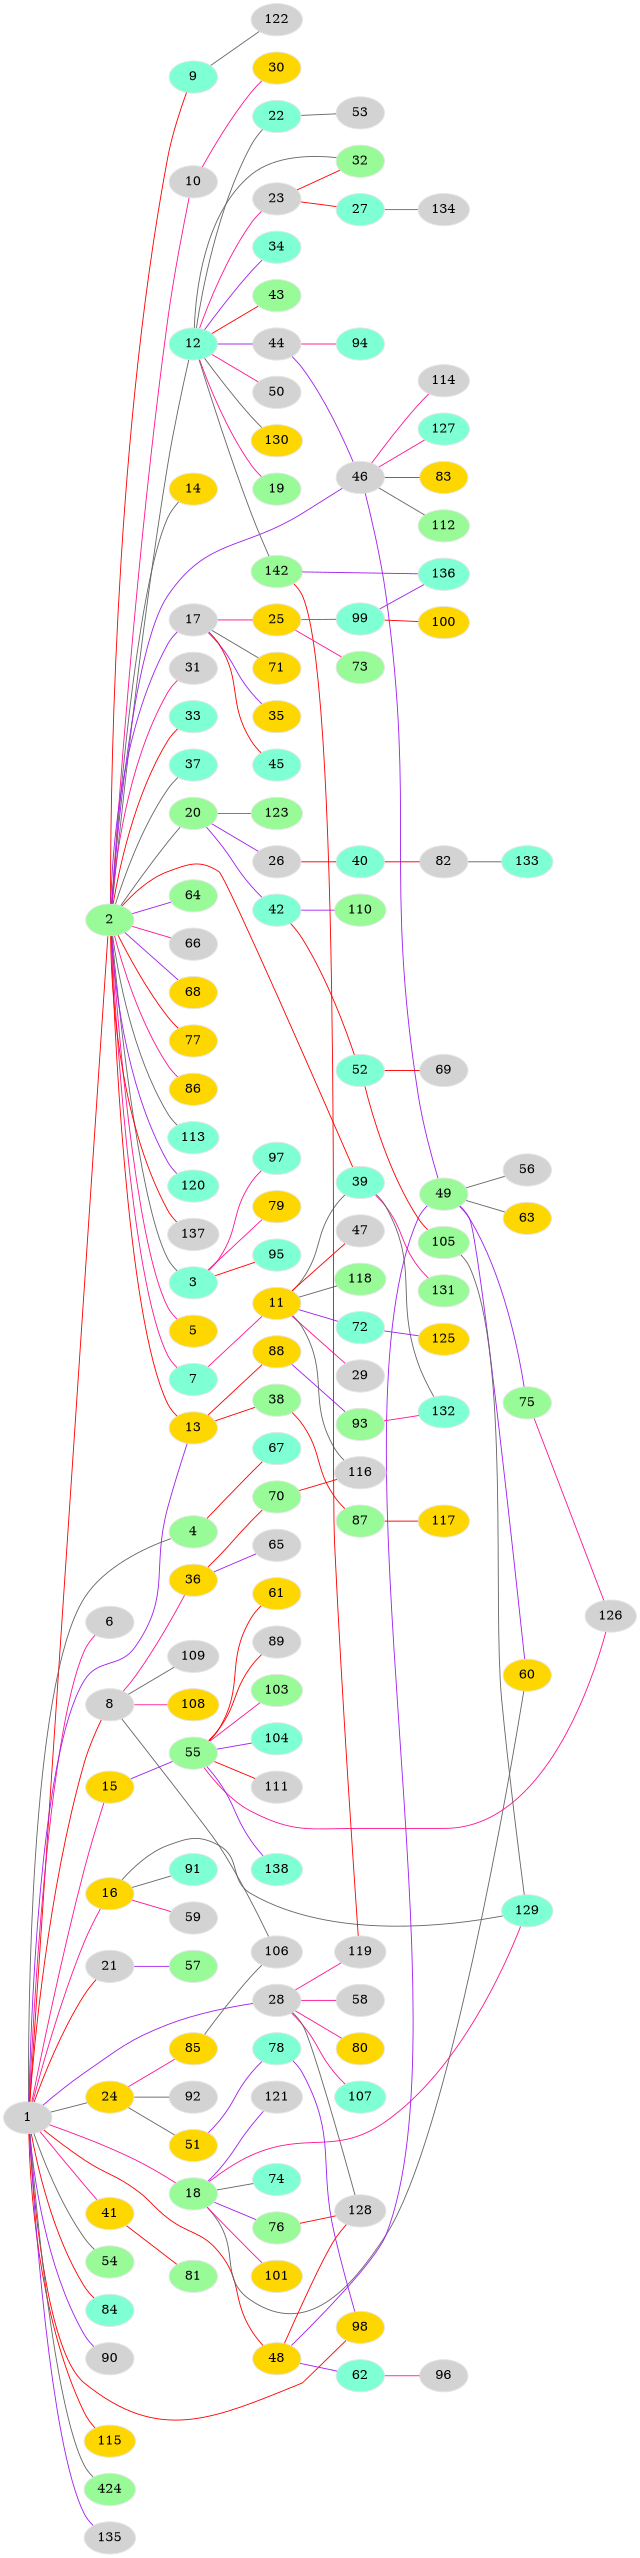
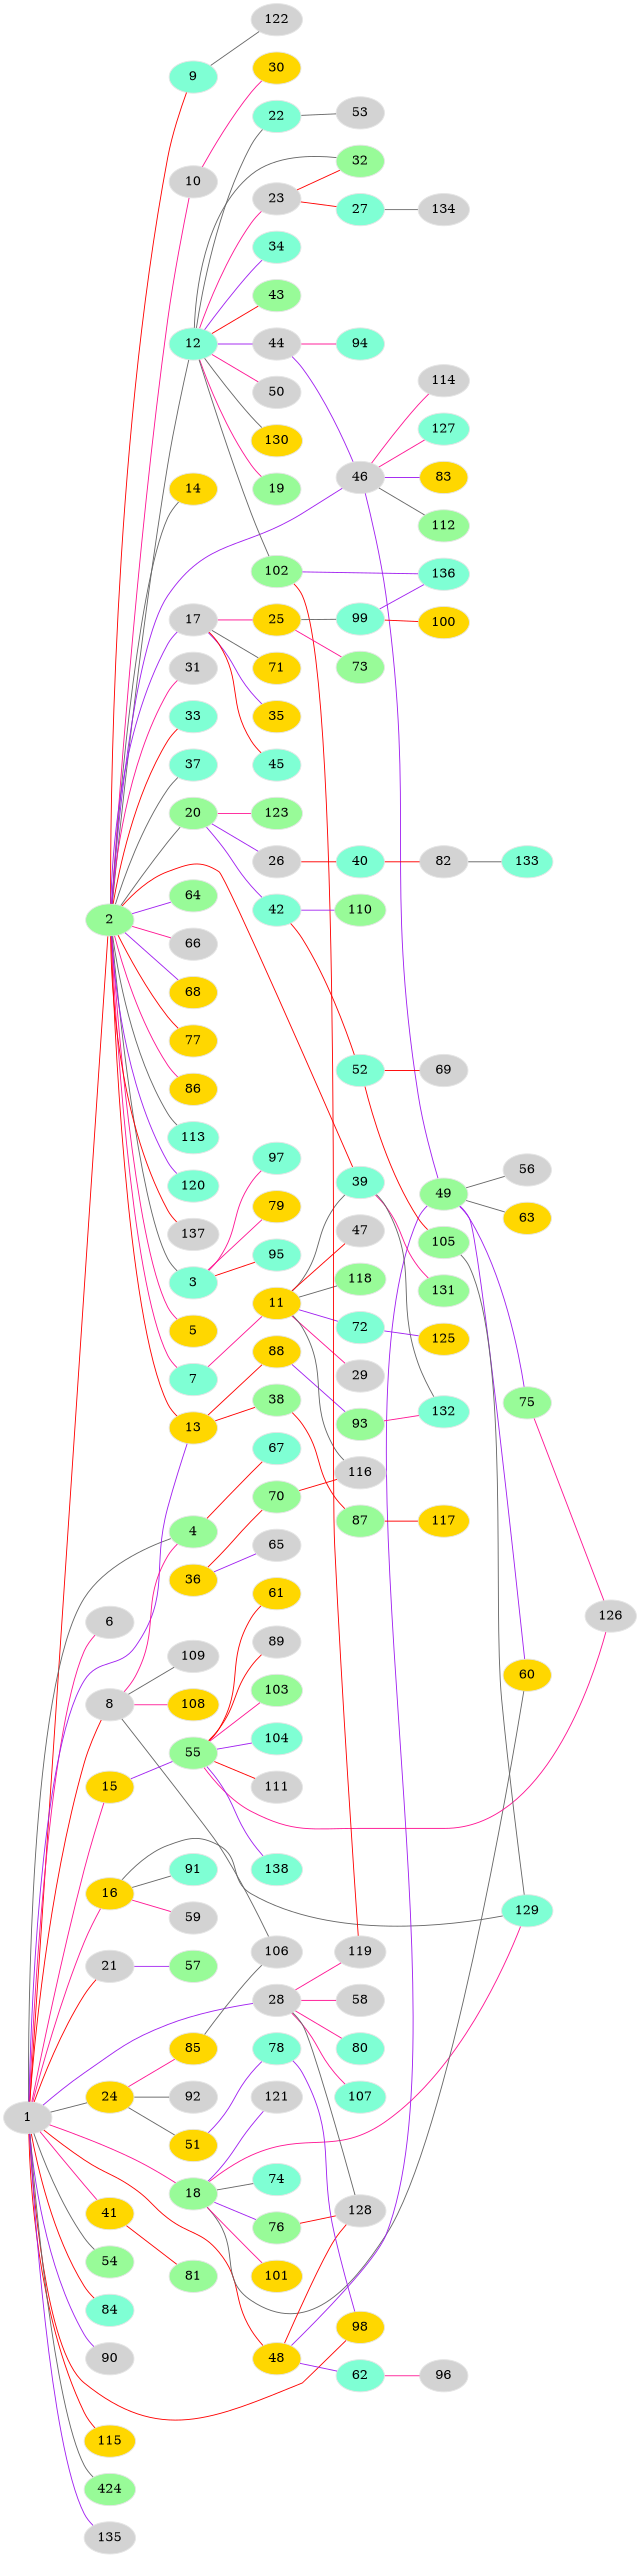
node "142": label "142" -> "102"
edge "36" -- "8": now "4" -- "8"
node "80": fillcolor gold -> aquamarine
